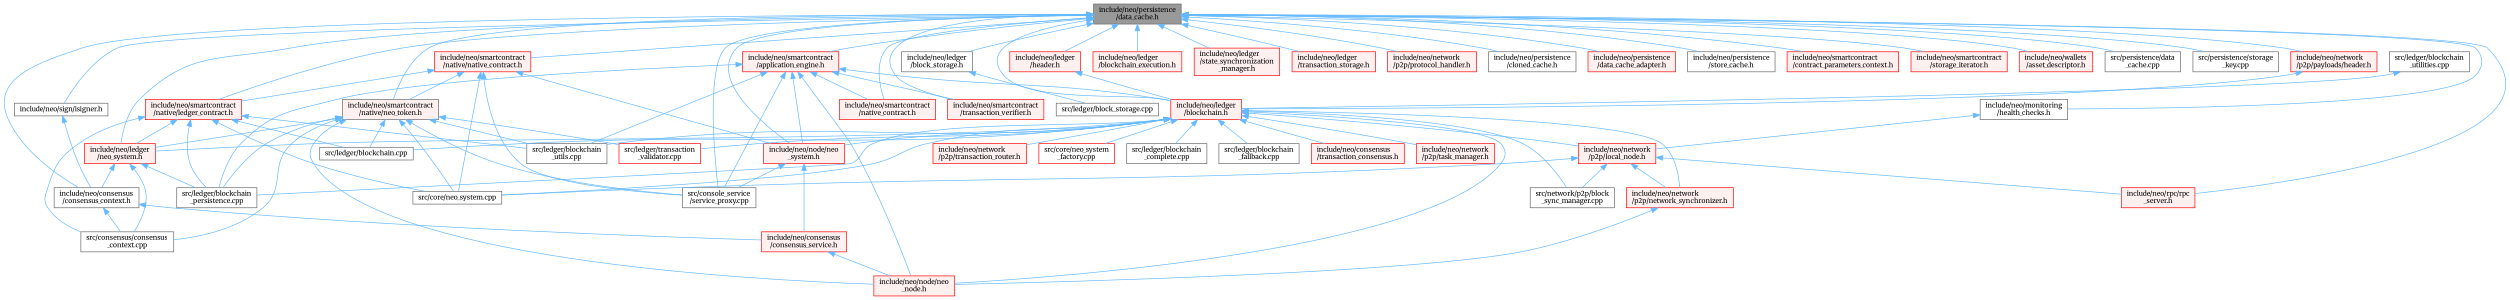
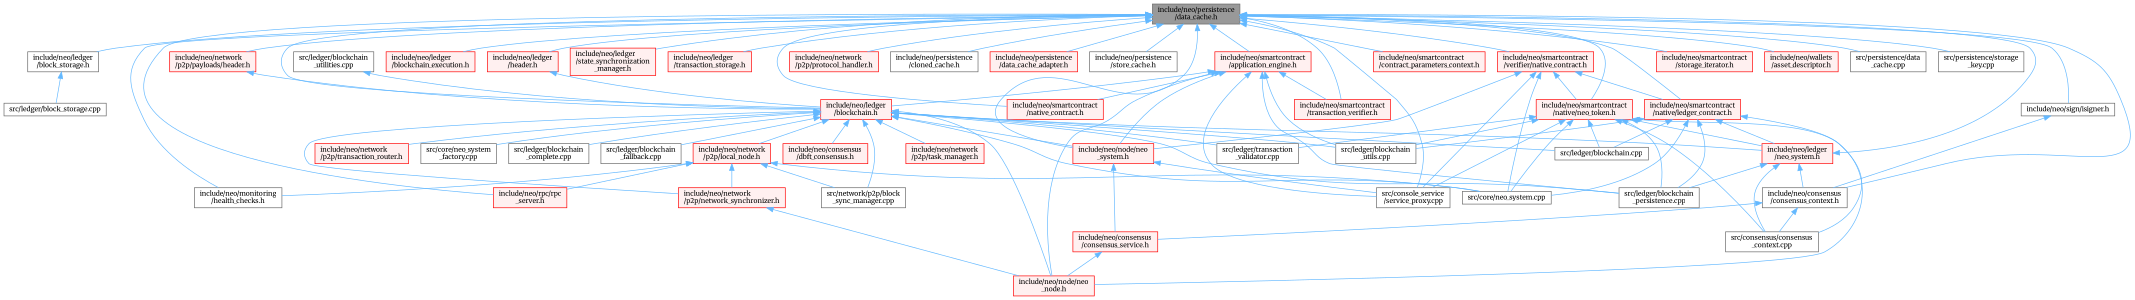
edge "include/neo/ledger /neo_system.h" -> "include/neo/persistence /data_cache.h": reversed
node "include/neo/smartcontract /native/native_contract.h": label "include/neo/smartcontract /native/native_contract.h" -> "include/neo/smartcontract /verifier/native_contract.h"
node "include/neo/smartcontract /native/neo_token.h": color grey40 -> red
edge "include/neo/network /p2p/local_node.h" -> "include/neo/monitoring /health_checks.h": reversed
node "src/ledger/transaction _validator.cpp": color red -> grey40
node "src/core/neo_system _factory.cpp": color red -> grey40
node "include/neo/consensus /transaction_consensus.h": label "include/neo/consensus /transaction_consensus.h" -> "include/neo/consensus /dbft_consensus.h"
